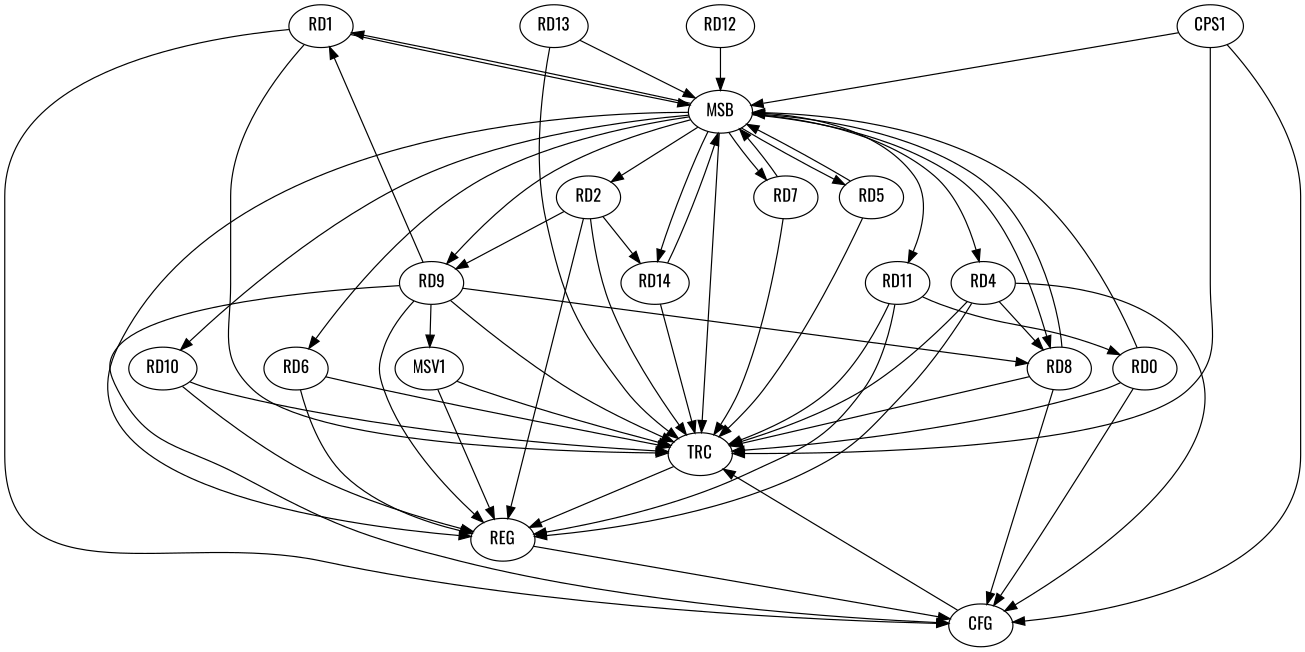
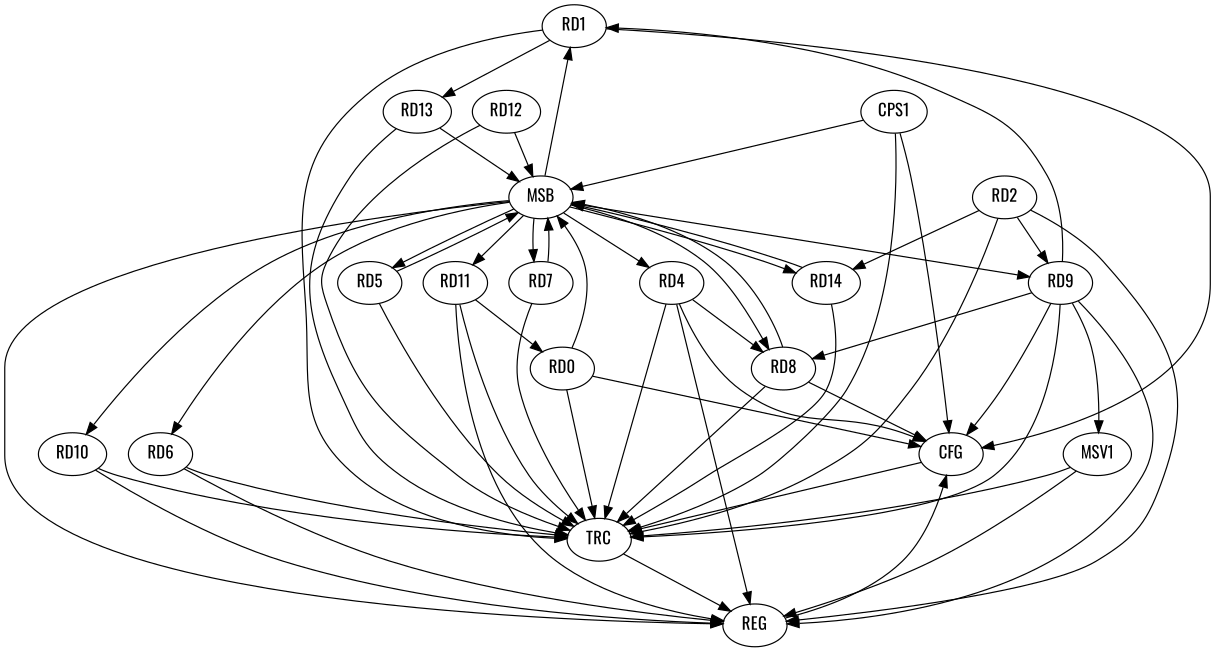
edge "RD1" -> "MSB": now "RD1" -> "RD13"
edge "MSB" -> "RD2": removed
edge "MSB" -> "TRC": now "RD12" -> "TRC"
